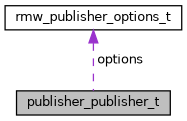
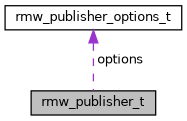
node "publisher_publisher_t": label "publisher_publisher_t" -> "rmw_publisher_t"
